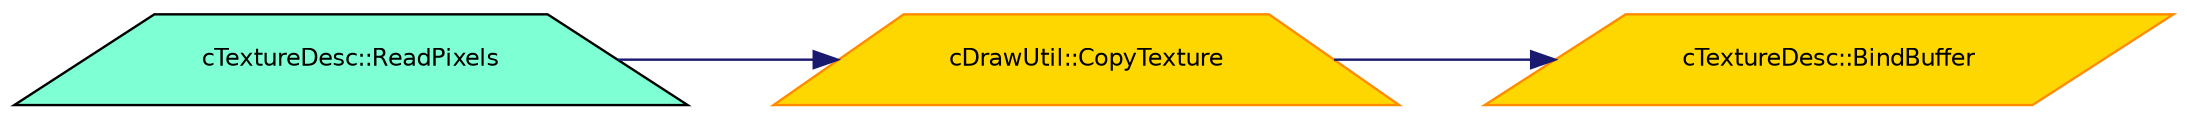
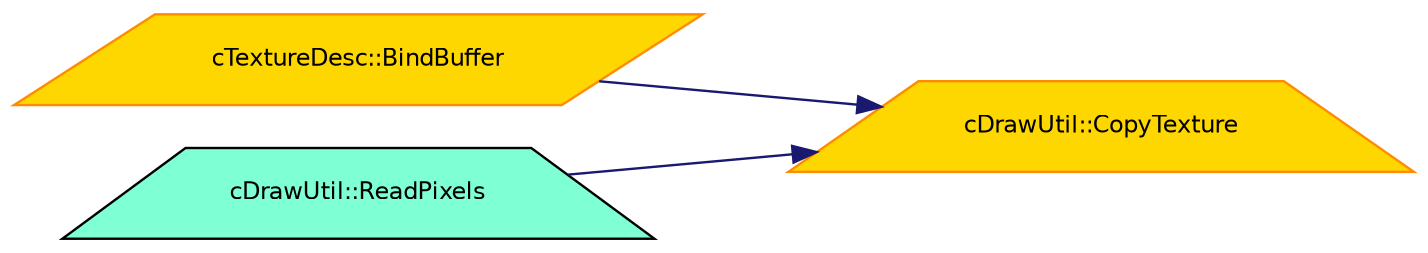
node "cTextureDesc::ReadPixels": label "cTextureDesc::ReadPixels" -> "cDrawUtil::ReadPixels"
edge "cDrawUtil::CopyTexture" -> "cTextureDesc::BindBuffer": reversed
